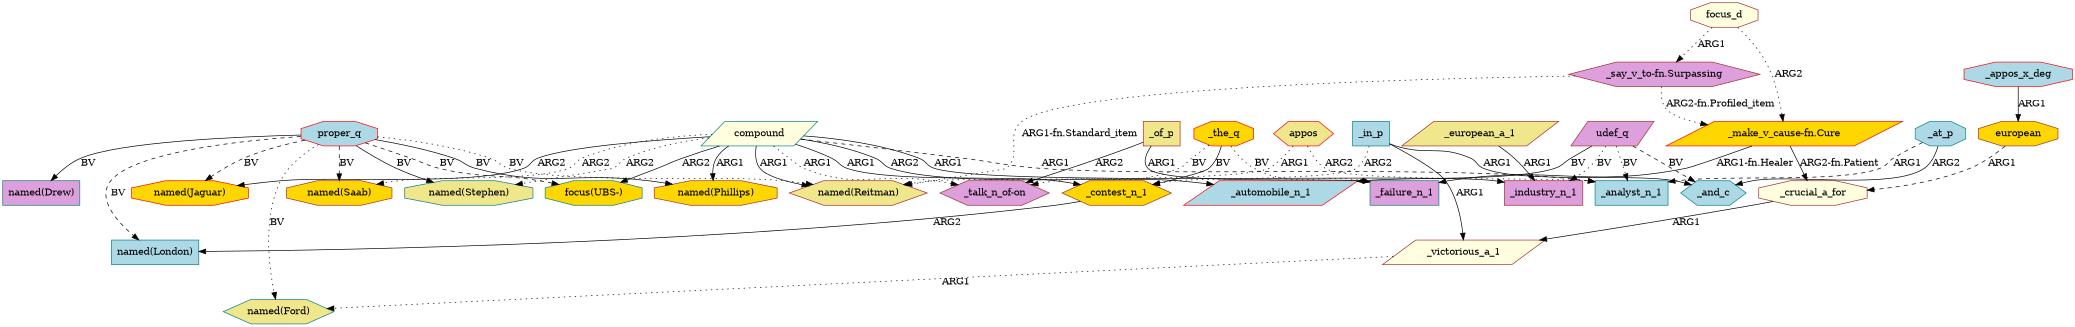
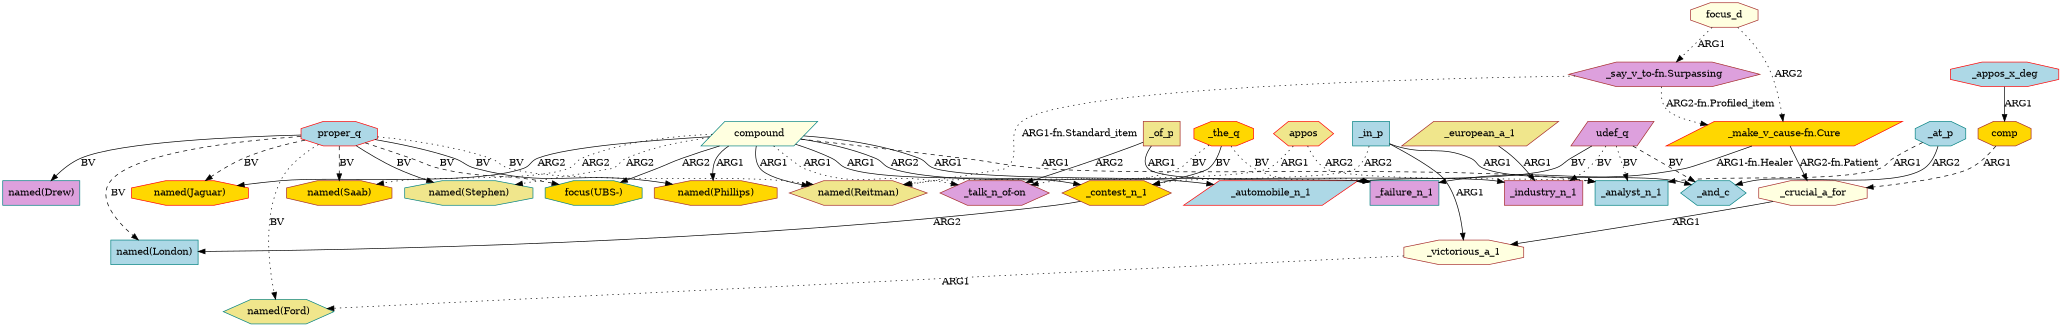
node "european": label "european" -> "comp"
node "_victorious_a_1": shape parallelogram -> octagon
